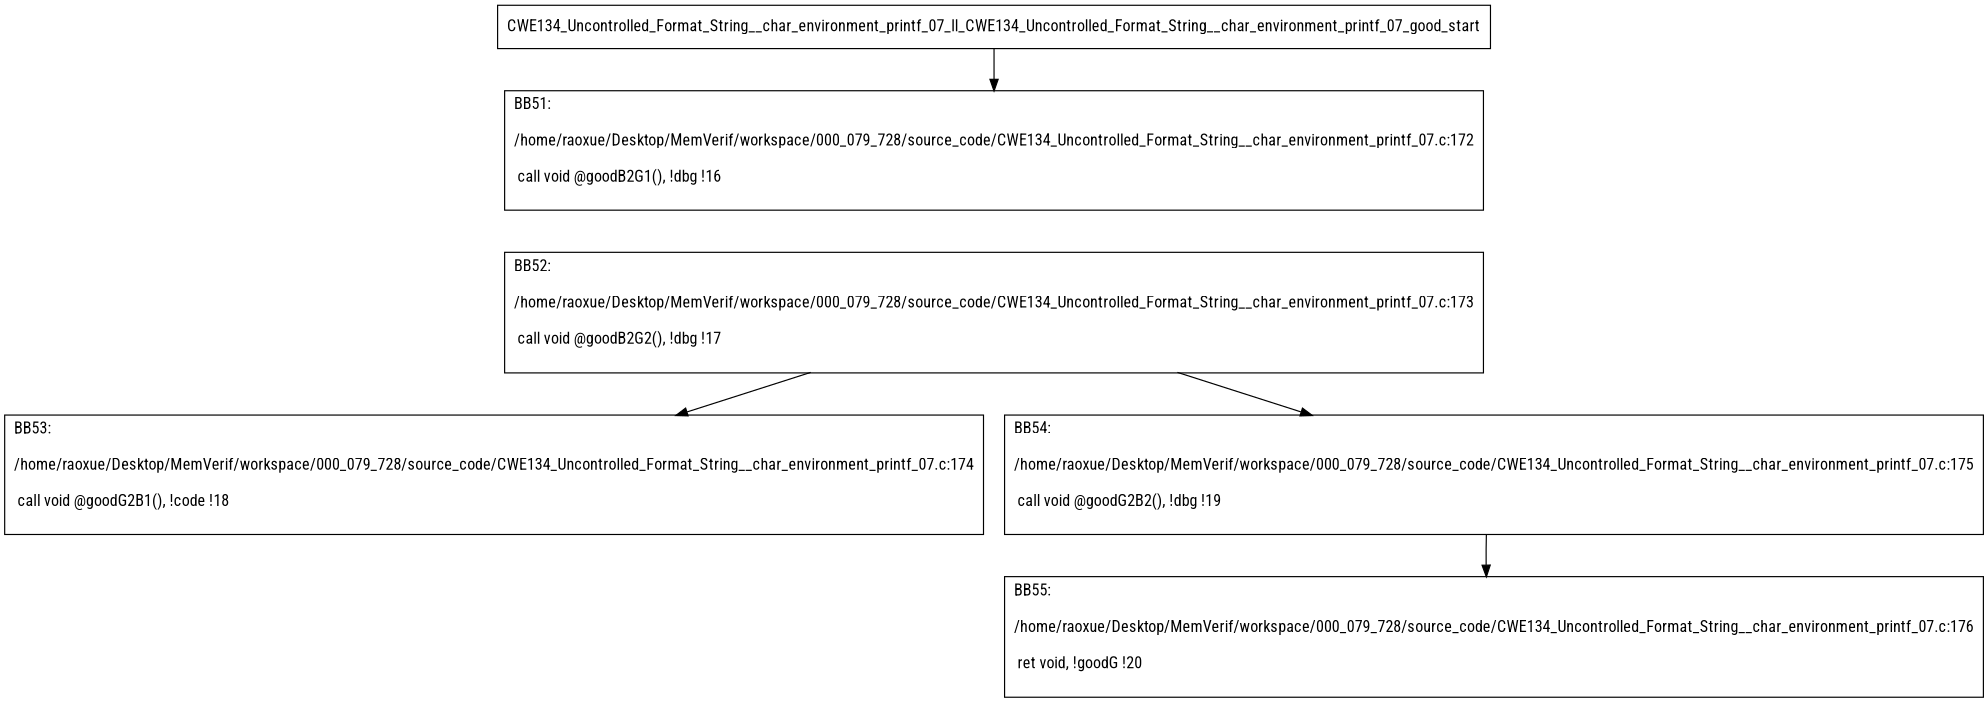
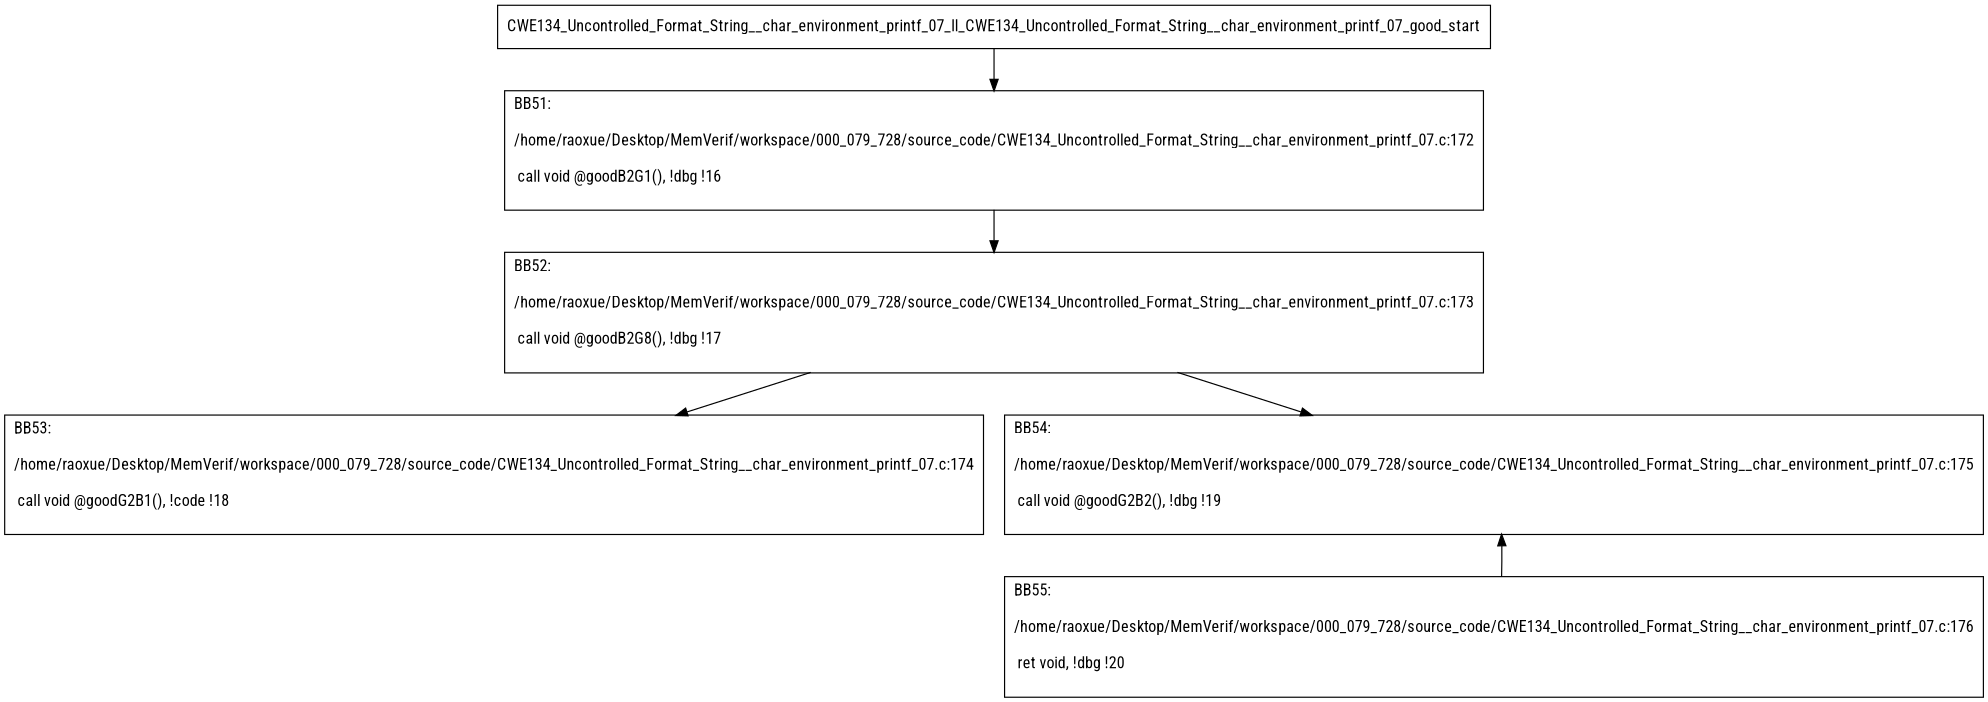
edge "BB51:" -> "BB52:": added
node "BB52:": text "call void @goodB2G2(), !dbg !17" -> "call void @goodB2G8(), !dbg !17"
edge "BB54:" -> "BB55:": reversed
node "BB55:": text "ret void, !goodG !20" -> "ret void, !dbg !20"
